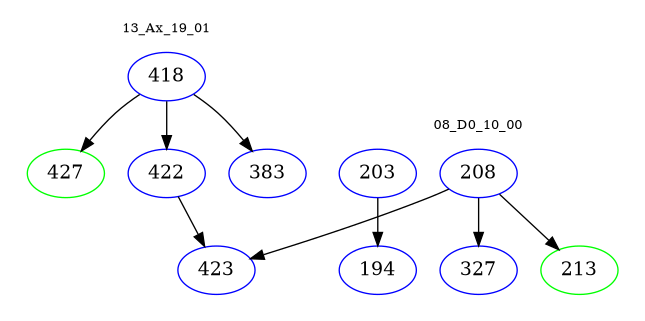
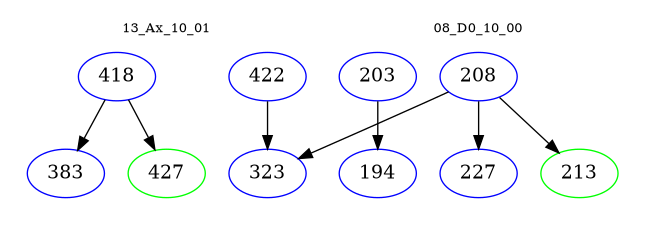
cluster "13_Ax_19_01": label "13_Ax_19_01" -> "13_Ax_10_01"
edge "418" -> "422": removed
node "423": label "423" -> "323"
node "327": label "327" -> "227"
